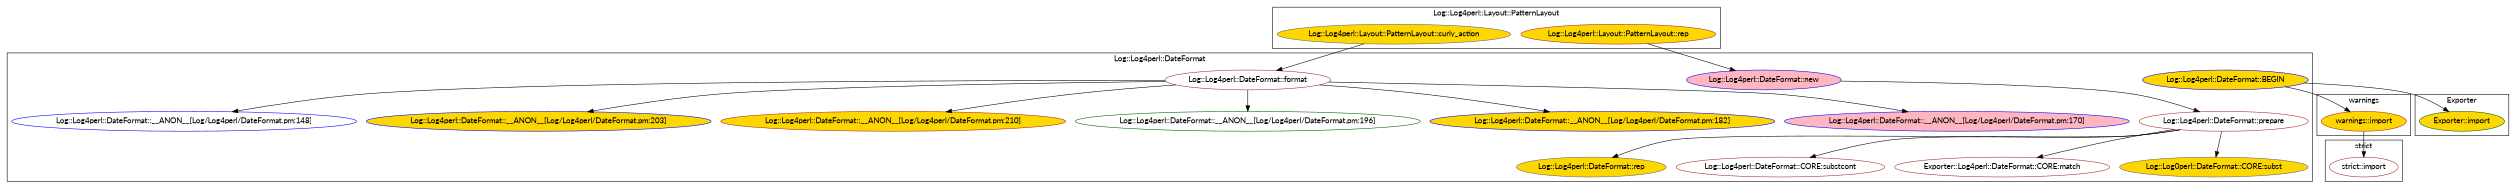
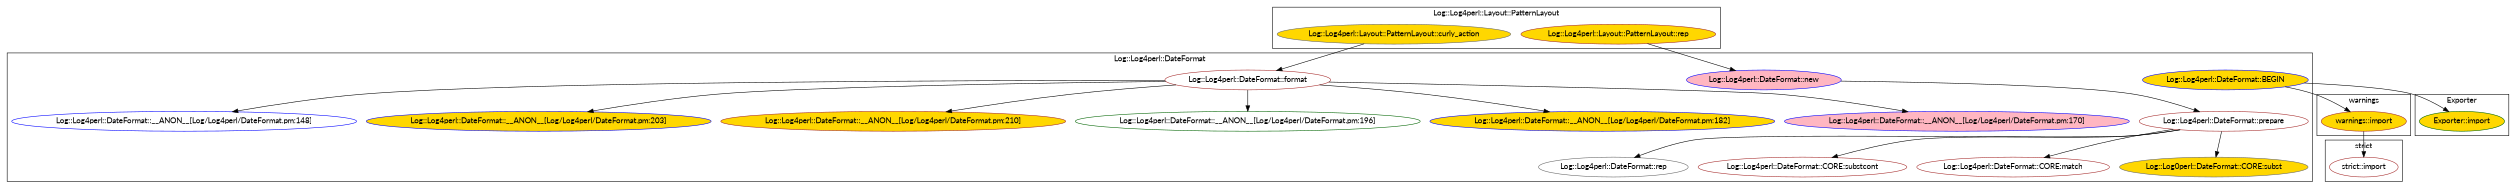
node "Log::Log4perl::DateFormat::rep": fillcolor gold -> white
node "Exporter::Log4perl::DateFormat::CORE:match": label "Exporter::Log4perl::DateFormat::CORE:match" -> "Log::Log4perl::DateFormat::CORE:match"
